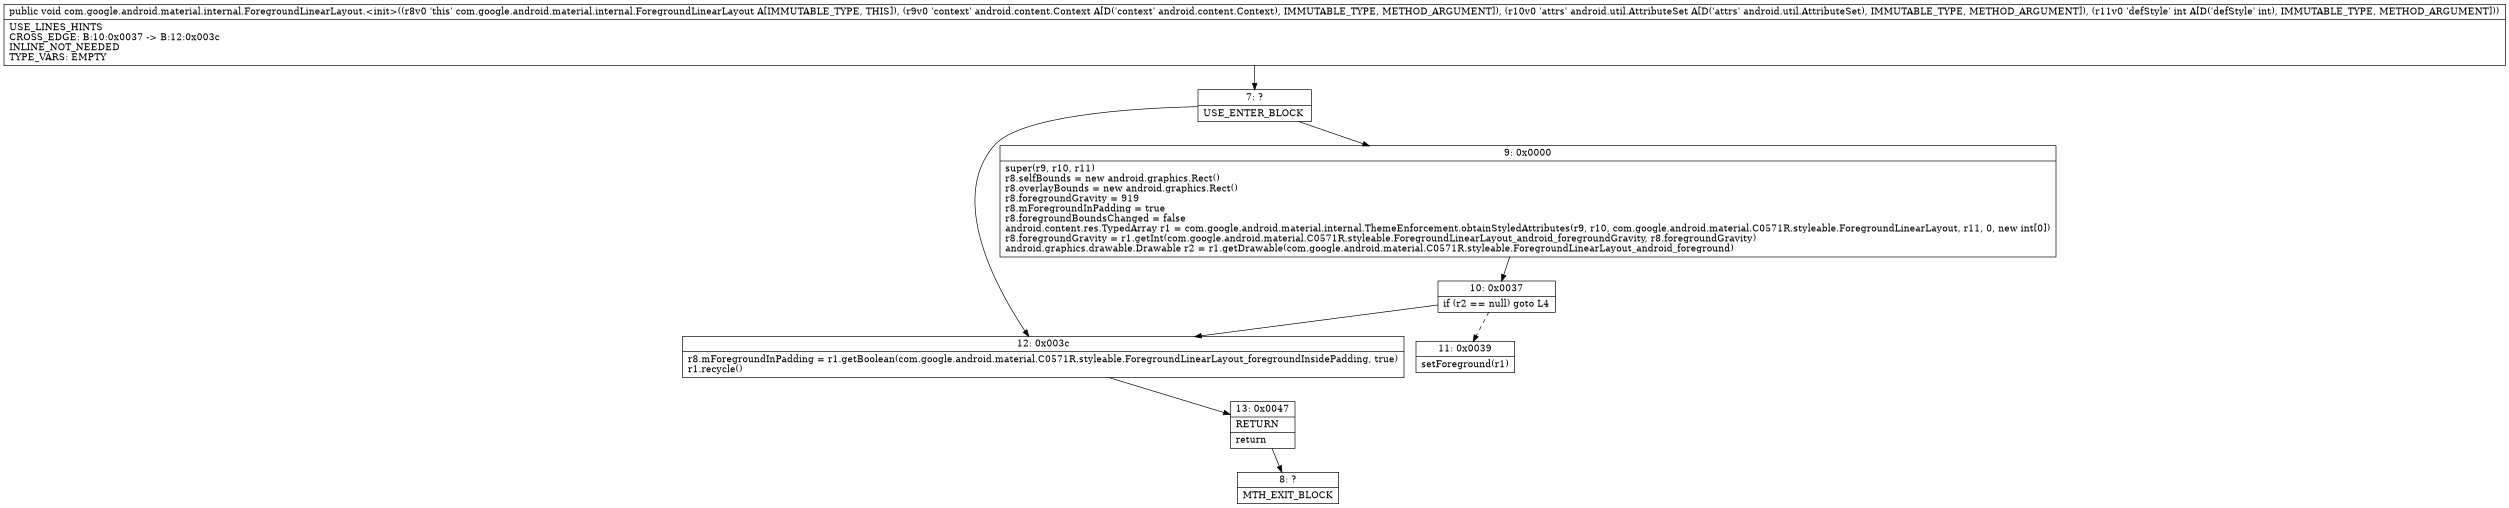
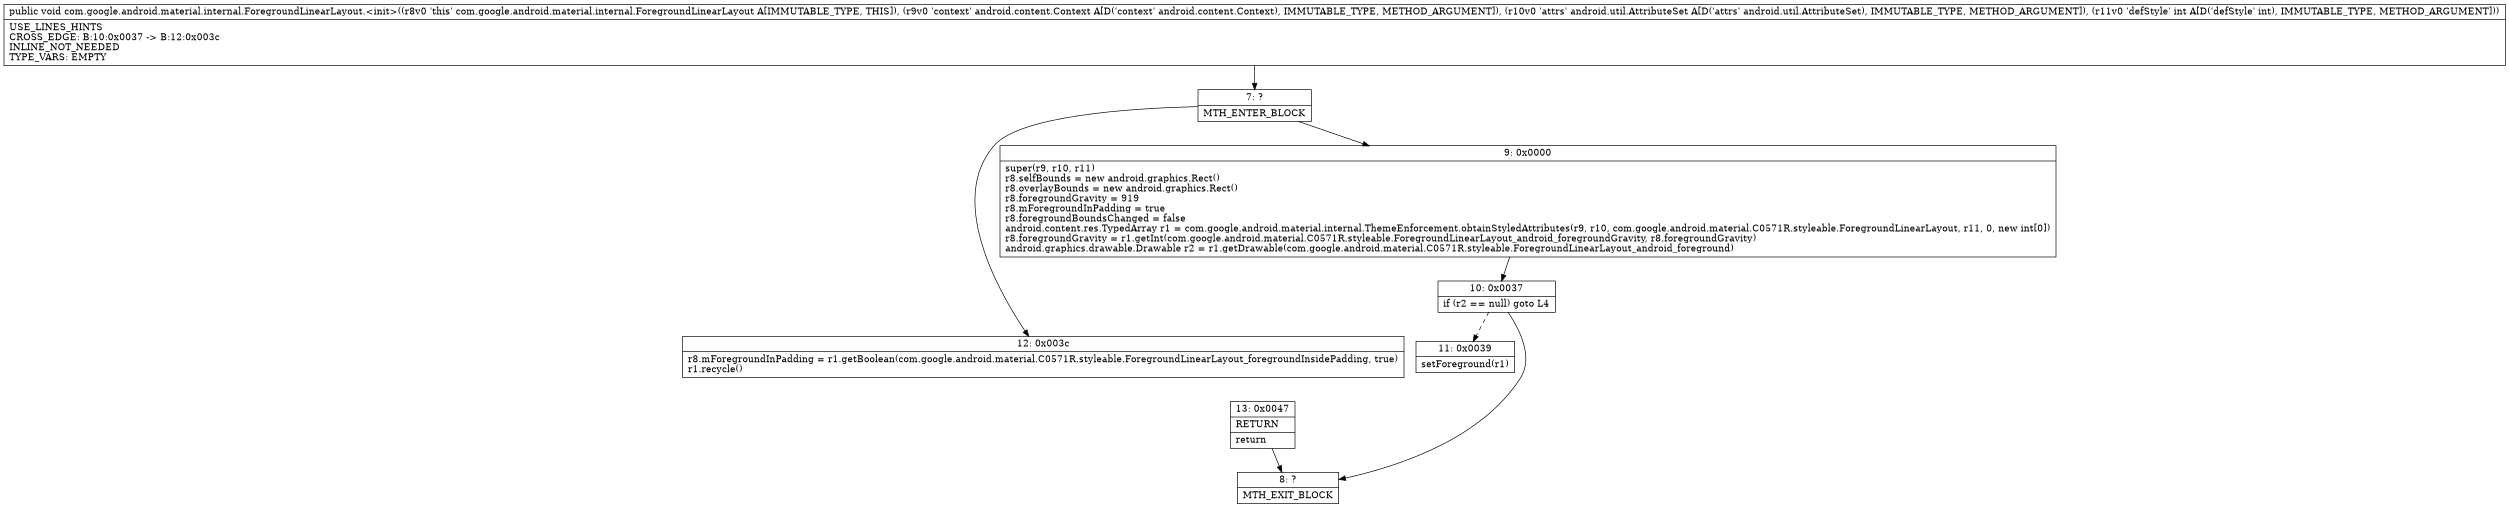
node "7: ?": text "USE_ENTER_BLOCK" -> "MTH_ENTER_BLOCK"
edge "10: 0x0037" -> "12: 0x003c": now "10: 0x0037" -> "8: ?"
edge "12: 0x003c" -> "13: 0x0047": removed
